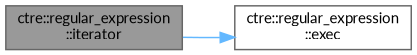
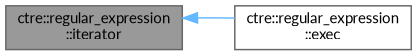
edge "ctre::regular_expression ::iterator" -> "ctre::regular_expression ::exec": reversed
